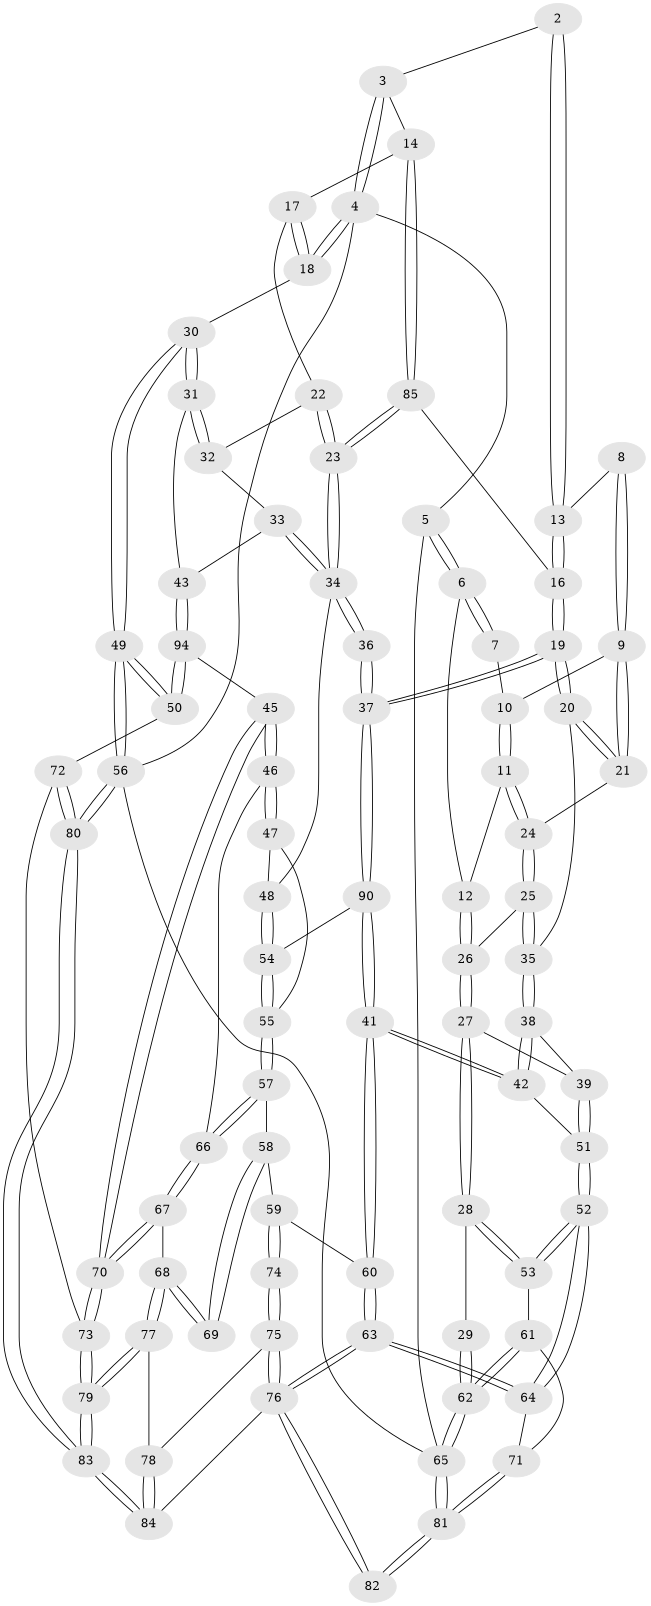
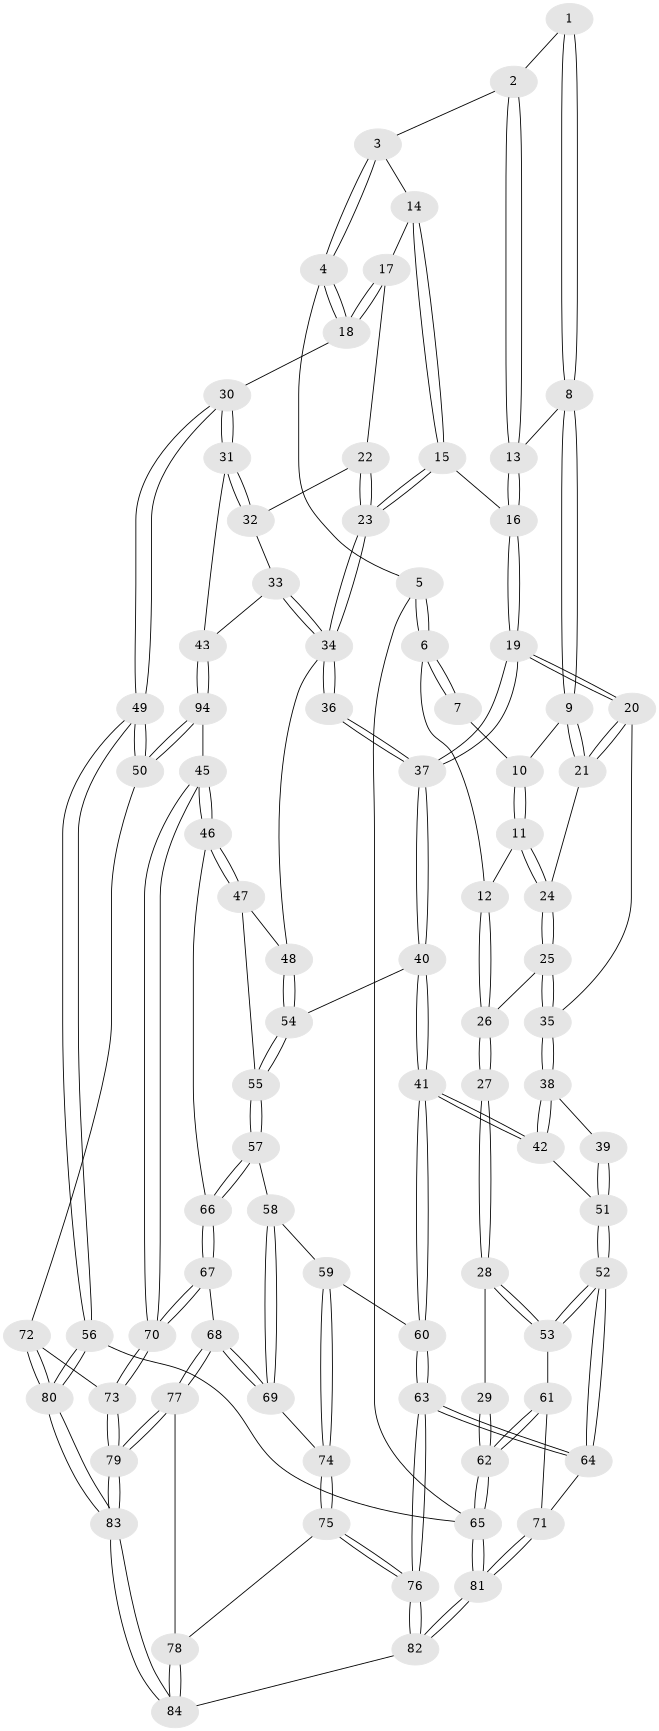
node "1": added
node "85": label "85" -> "15"
edge "4" -- "56": removed
node "90": label "90" -> "40"
edge "27" -- "39": removed
edge "69" -- "74": added
edge "76" -- "84": now "82" -- "84"
